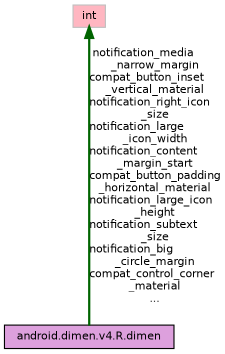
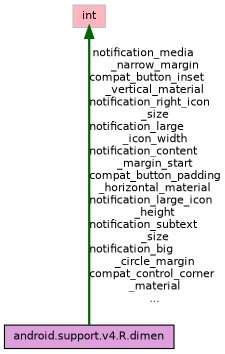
node "android.dimen.v4.R.dimen": label "android.dimen.v4.R.dimen" -> "android.support.v4.R.dimen"
